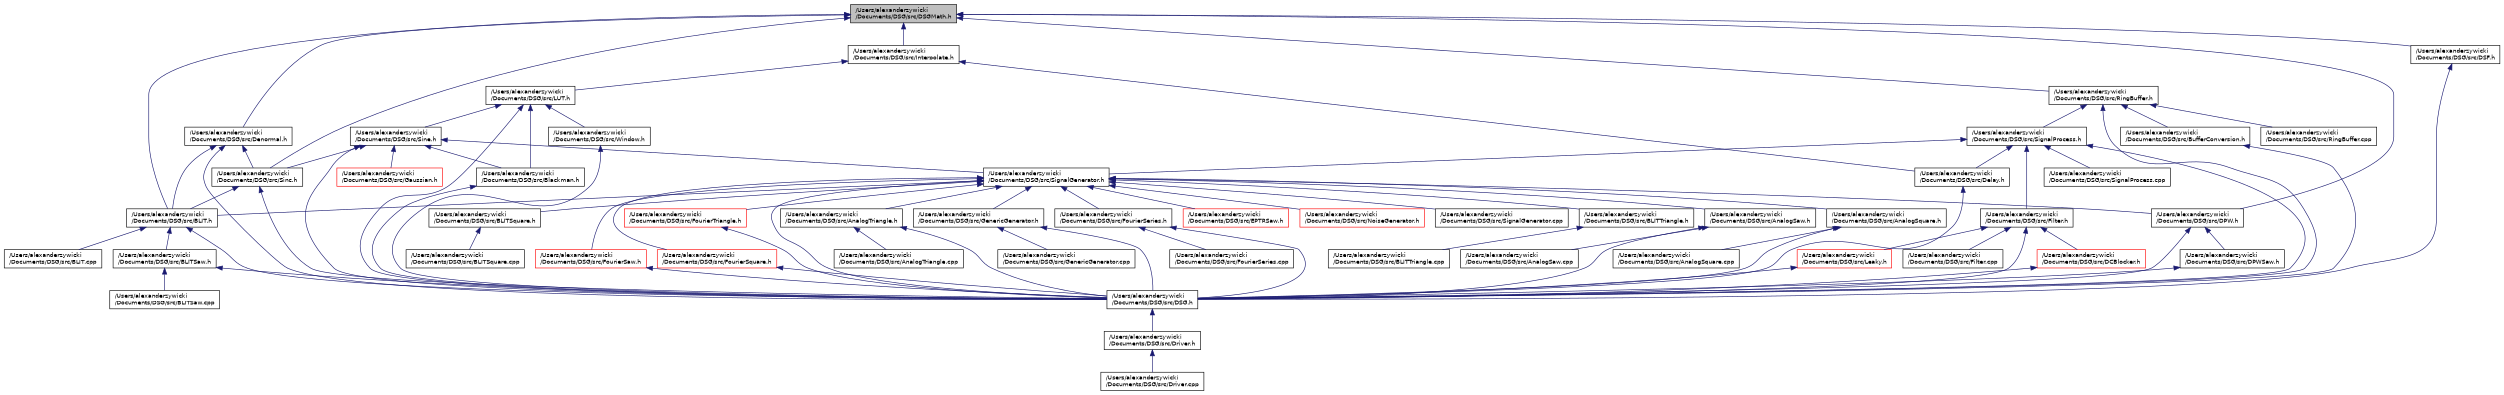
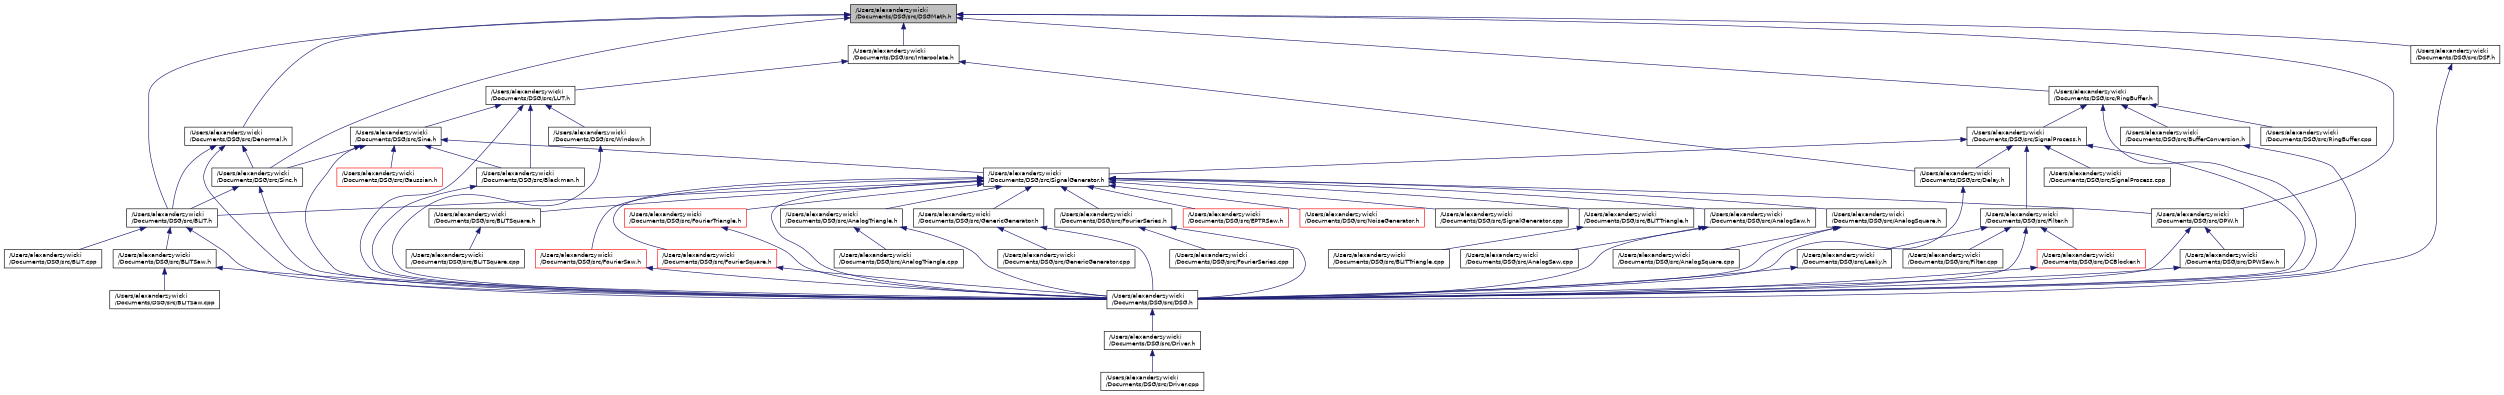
node "/Users/alexanderzywicki /Documents/DSG/src/Leaky.h": color red -> black
